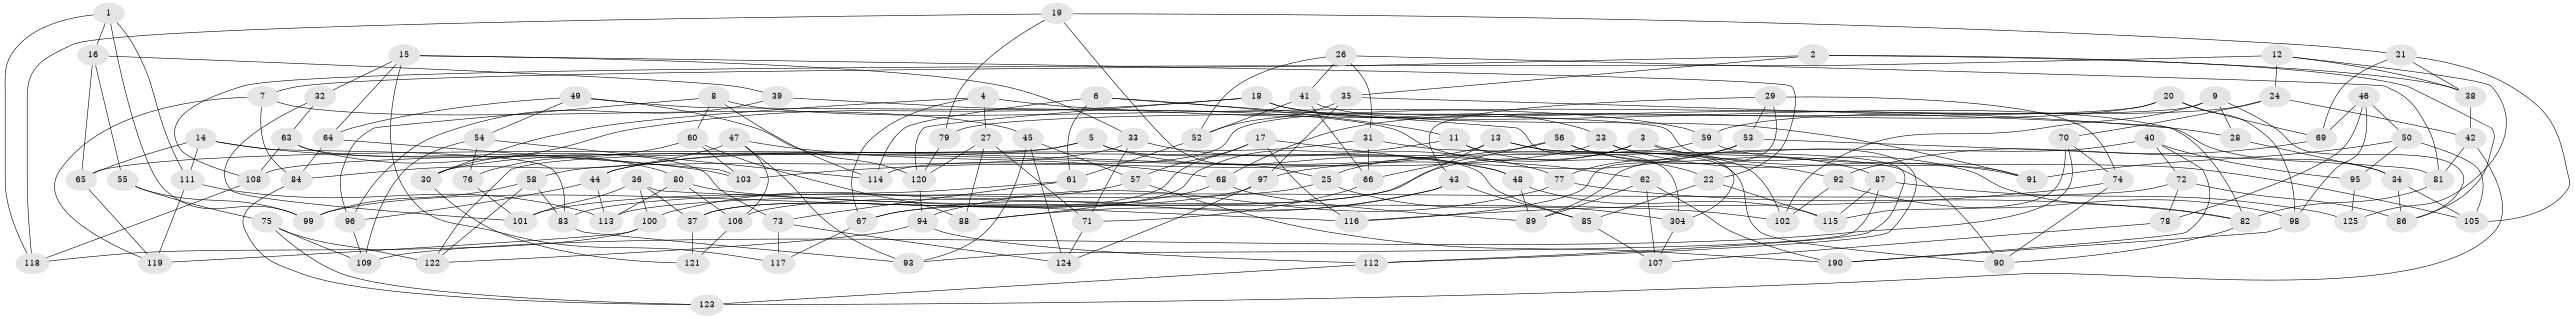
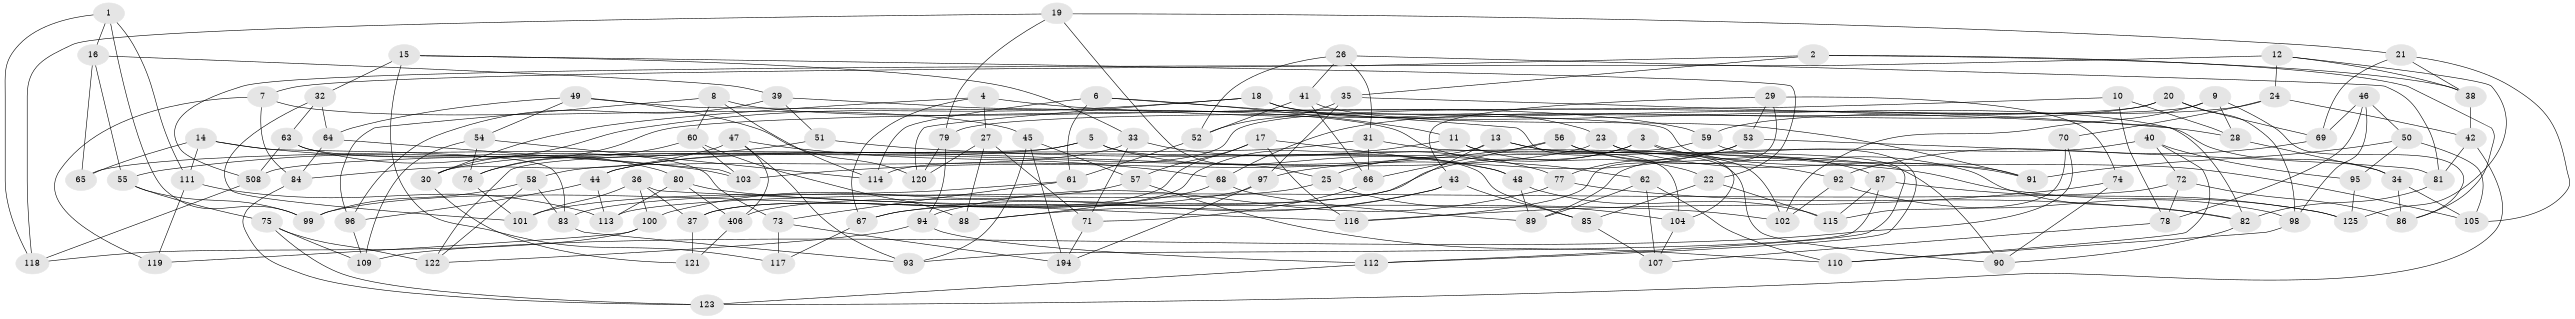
edge "15" -- "64": now "32" -- "64"
node "10": added
node "51": added
edge "70" -- "74": removed
node "108": label "108" -> "508"
edge "120" -- "94": now "79" -- "94"
edge "65" -- "119": removed
node "106": label "106" -> "406"
node "304": label "304" -> "104"
node "124": label "124" -> "194"
node "190": label "190" -> "110"
